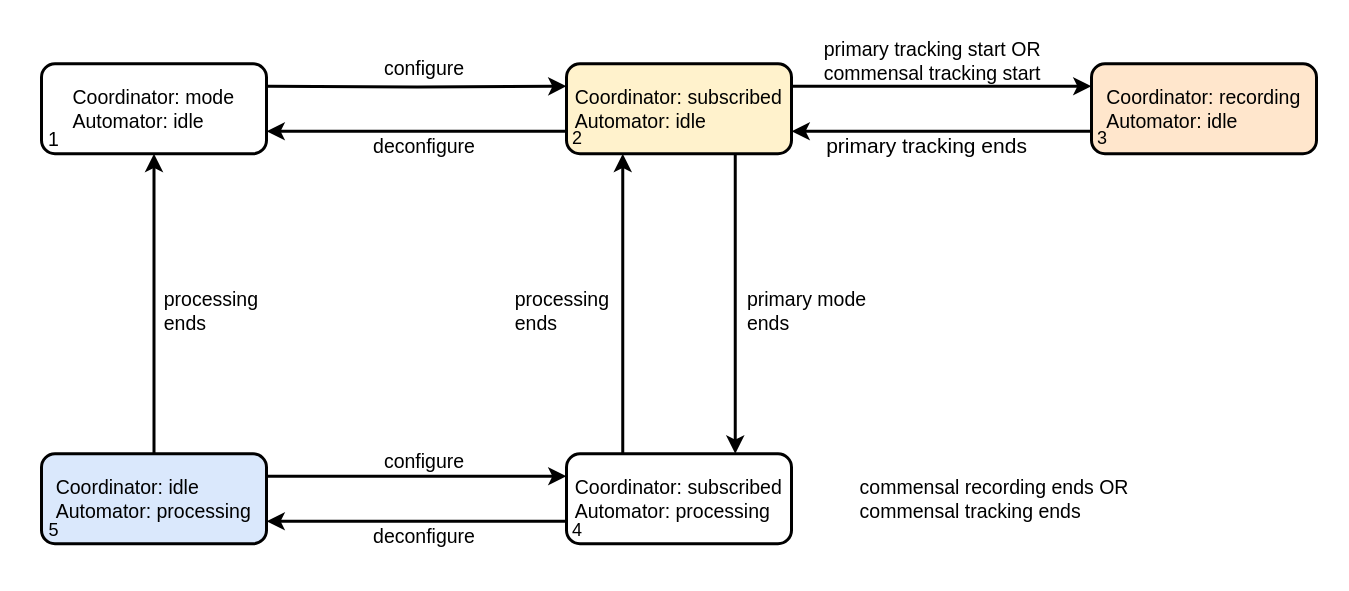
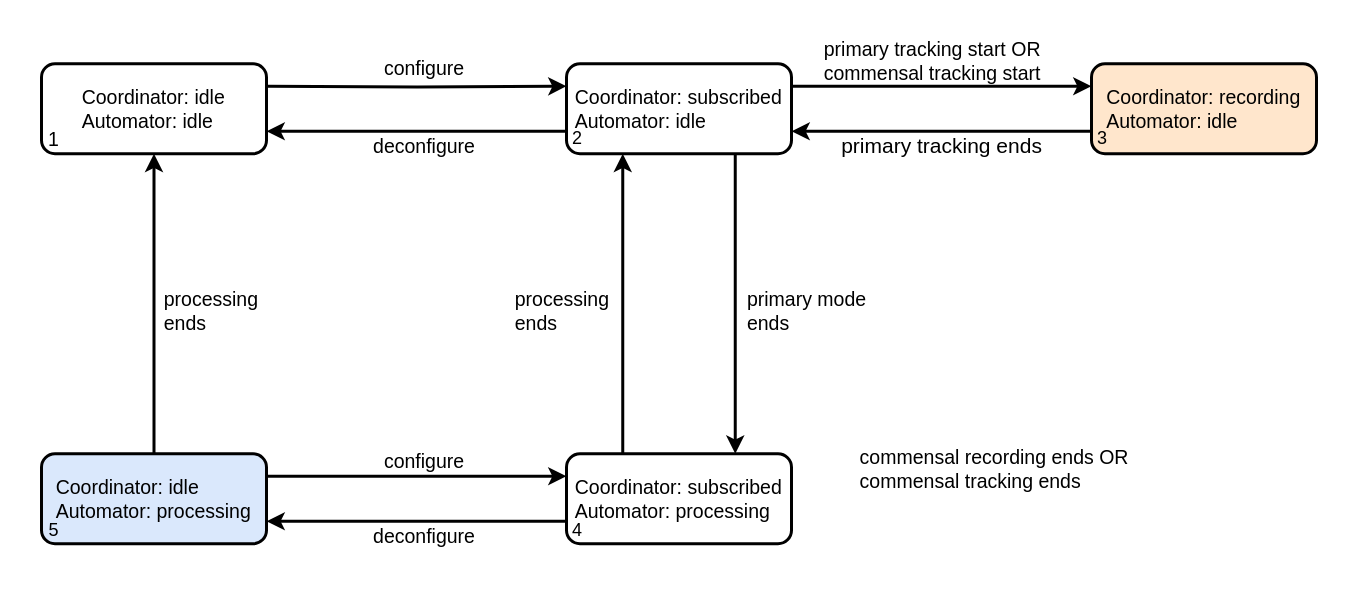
node "Coordinator: mode Automator: idle": label "Coordinator: mode Automator: idle" -> "Coordinator: idle Automator: idle"
node "Coordinator: subscribed Automator: idle": fillcolor #fff2cc -> #ffffff
node "primary tracking ends": moved (926, 146) -> (941, 146)
node "commensal recording ends OR commensal tracking ends": moved (994, 499) -> (994, 469)
